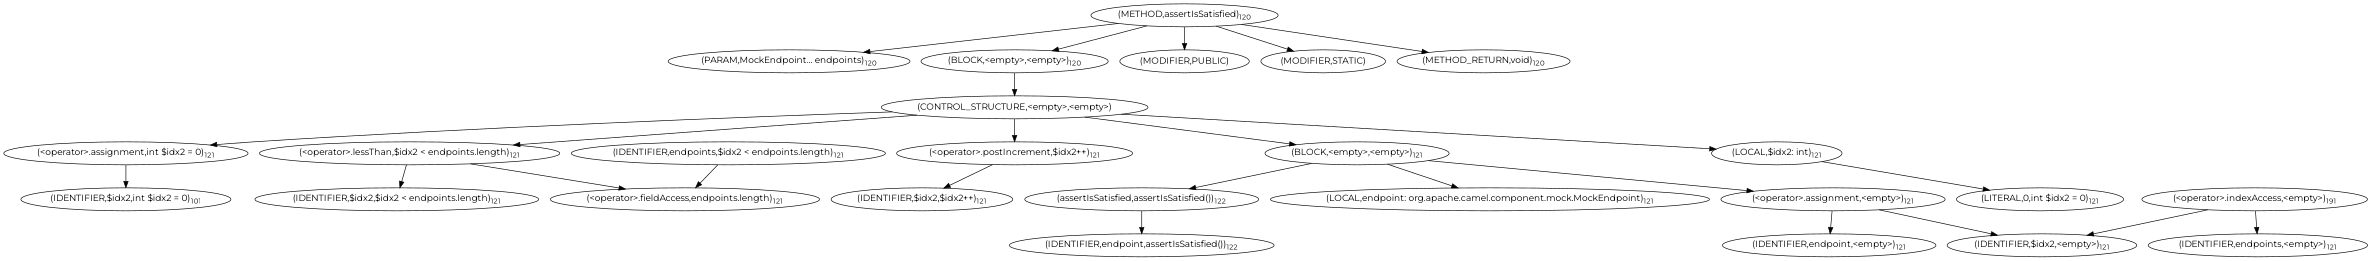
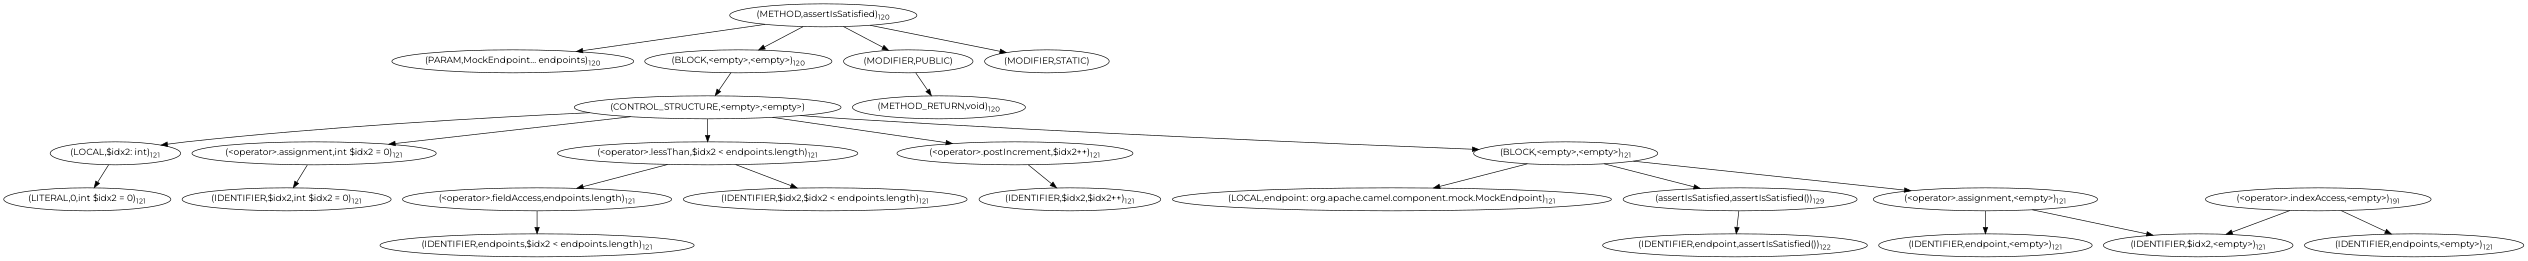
edge "(METHOD,assertIsSatisfied)" -> "(METHOD_RETURN,void)": now "(MODIFIER,PUBLIC)" -> "(METHOD_RETURN,void)"
edge "(IDENTIFIER,endpoints,$idx2 < endpoints.length)" -> "(<operator>.fieldAccess,endpoints.length)": reversed
node "(IDENTIFIER,$idx2,int $idx2 = 0)": text "101" -> "121"
node "(assertIsSatisfied,assertIsSatisfied())": text "122" -> "129"
